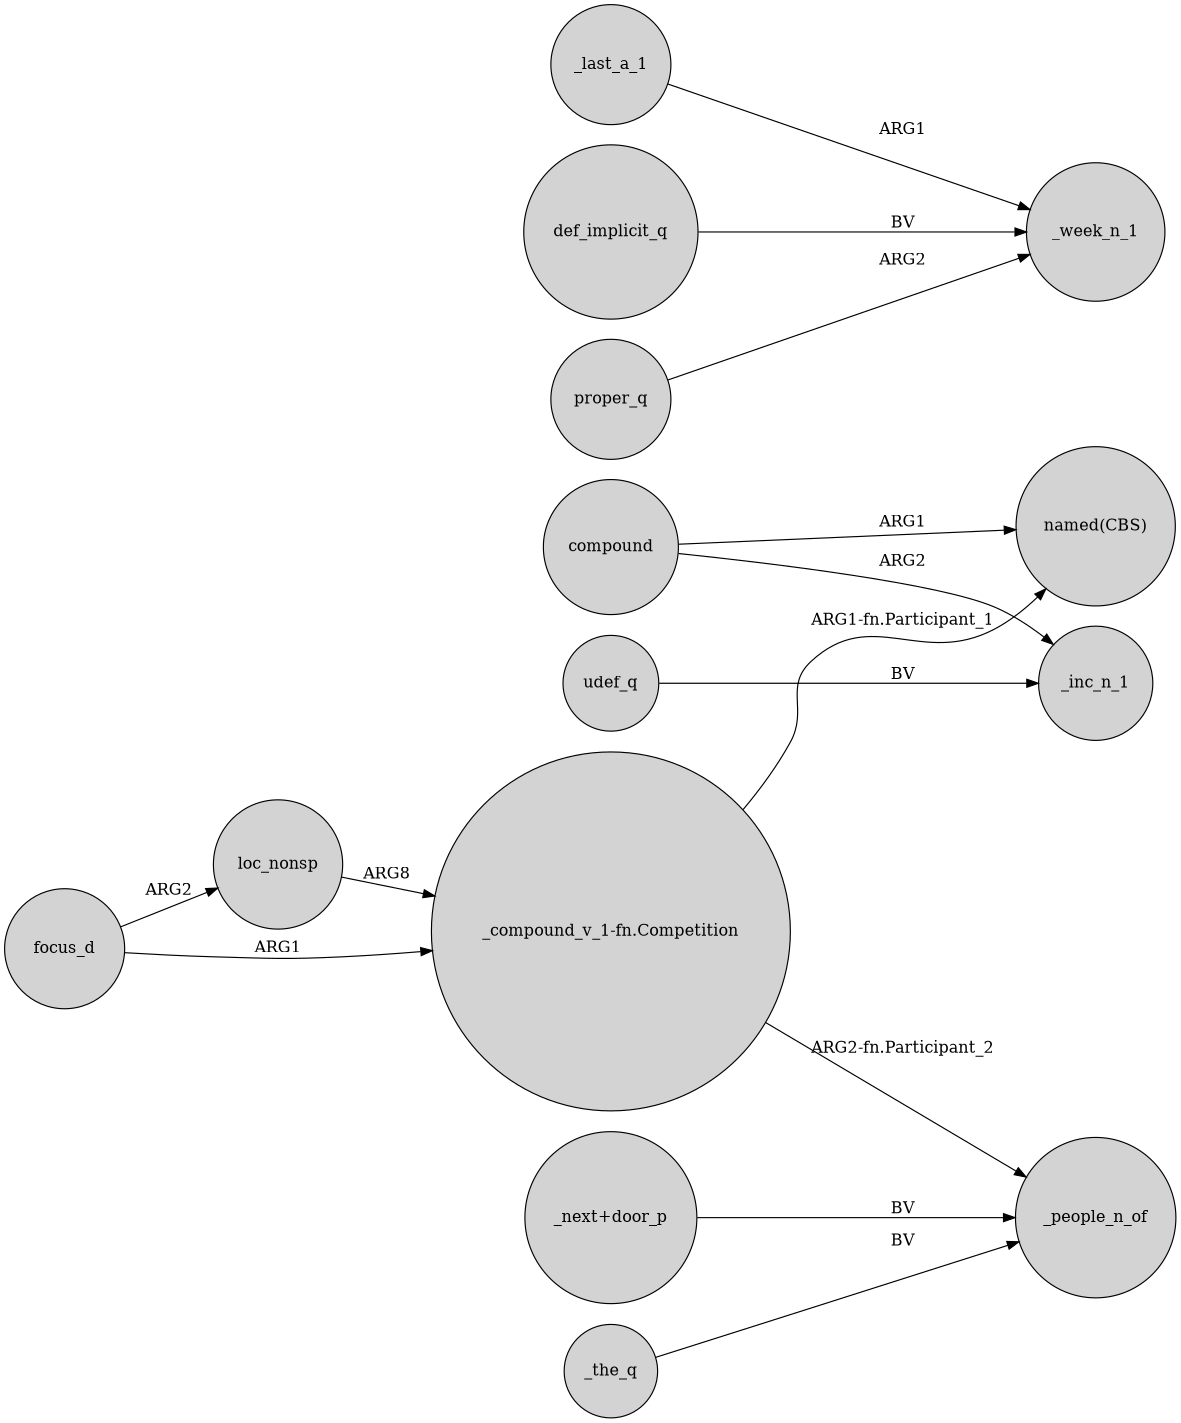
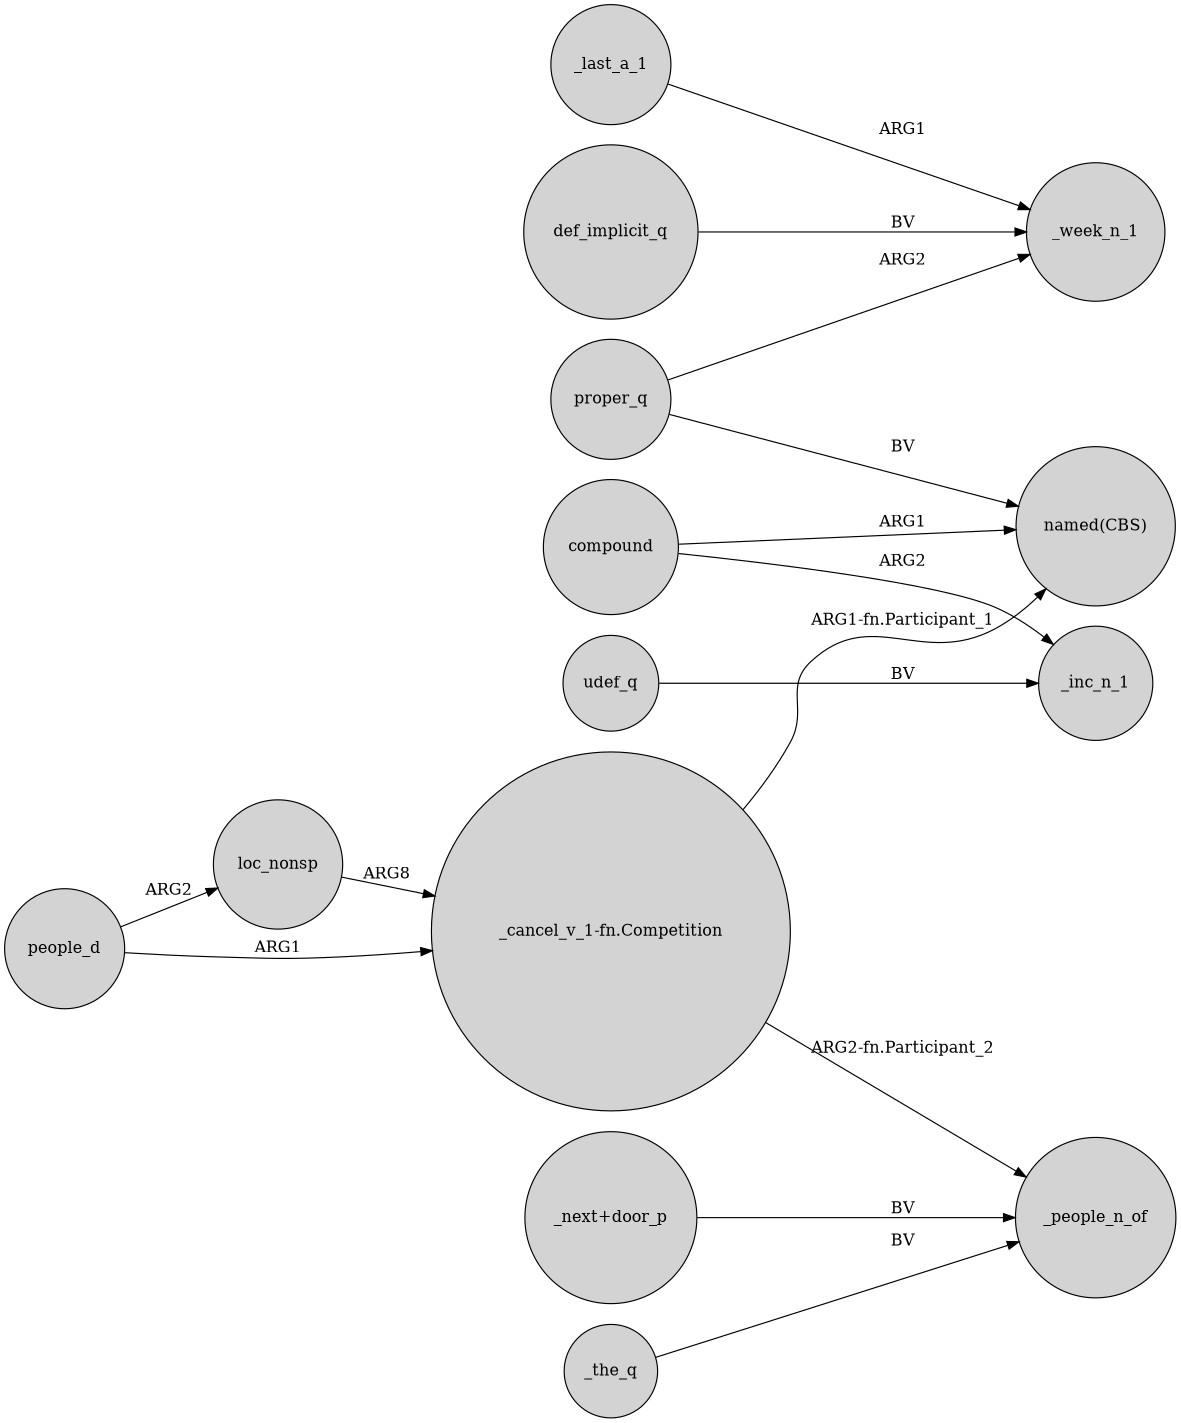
edge "proper_q" -> "named(CBS)": added, label "BV"
node "_compound_v_1-fn.Competition": label "_compound_v_1-fn.Competition" -> "_cancel_v_1-fn.Competition"
node "focus_d": label "focus_d" -> "people_d"
